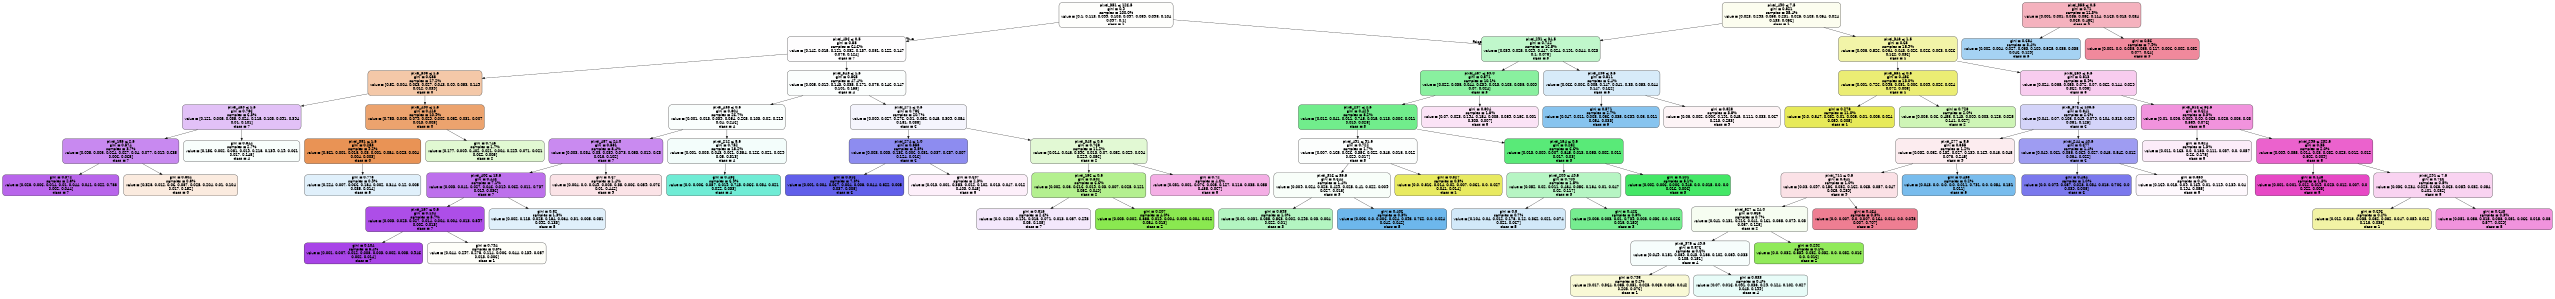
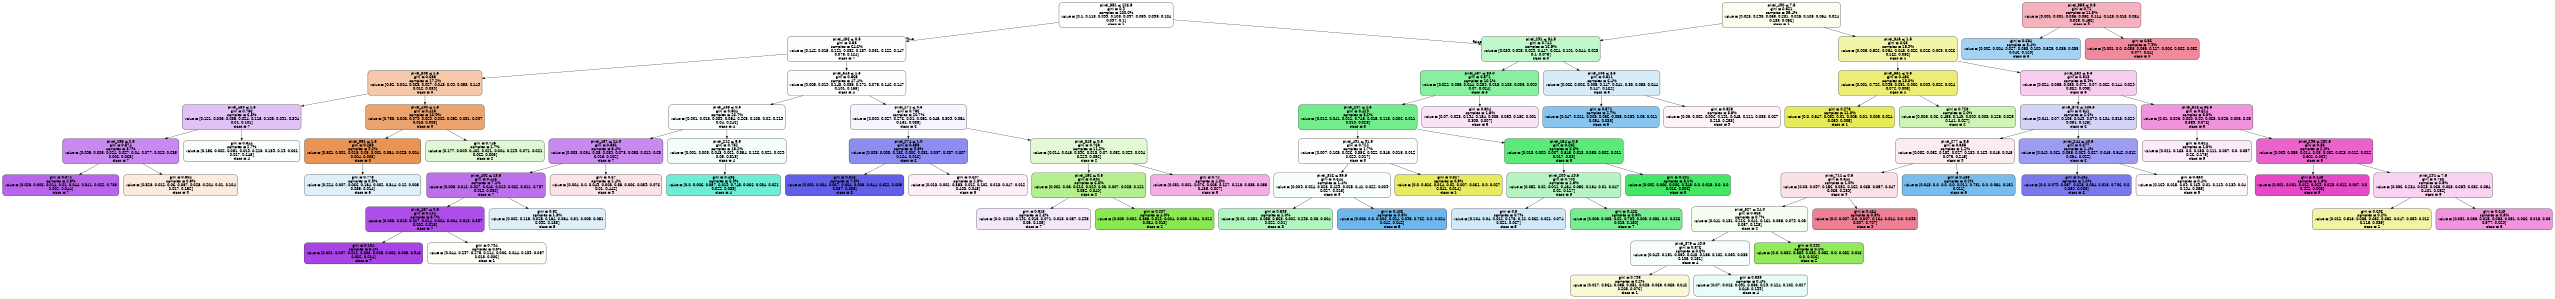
edge "pixel_490 ≤ 1.5" -> "pixel_381 ≤ 1.5": added
node "gini = 0.426": text "class = 3" -> "class = 7"
